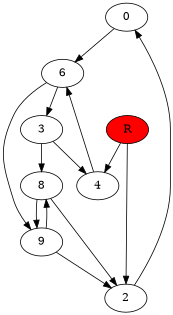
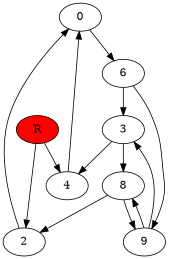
edge "4" -> "6": now "4" -> "0"
edge "9" -> "2": now "9" -> "3"
